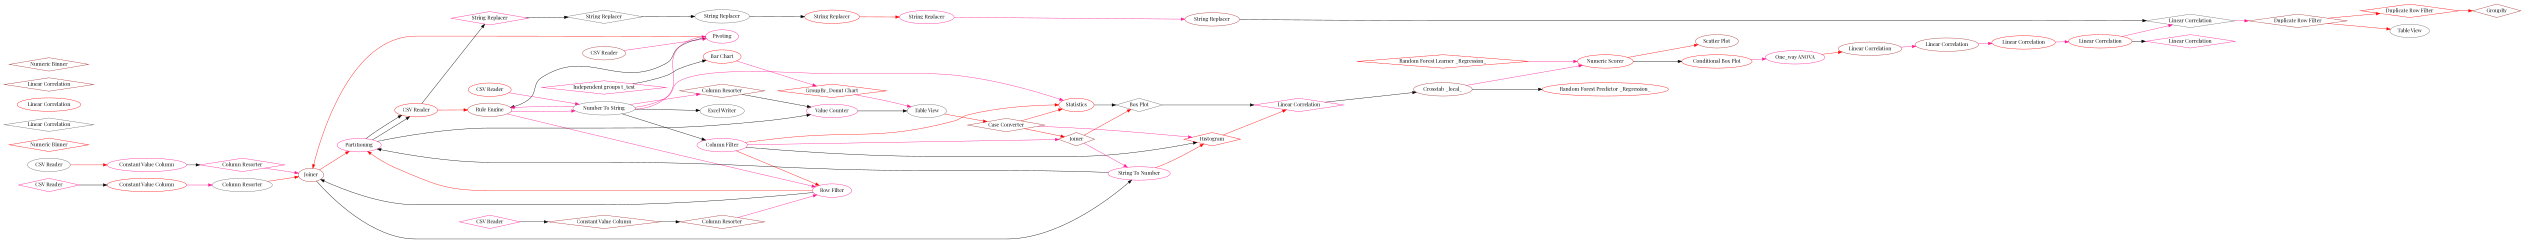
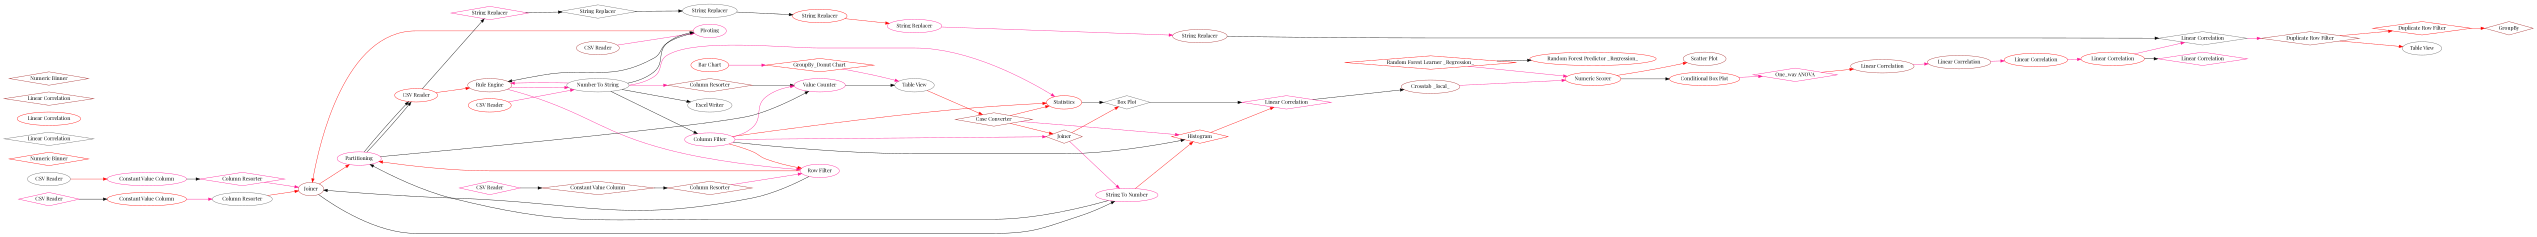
node "One_way ANOVA": shape ellipse -> diamond
edge "Number To String" -> "Pivoting": color deeppink -> black
node "Independent groups t_test": removed
edge "Crosstab _local_" -> "Random Forest Predictor _Regression_": now "Random Forest Learner _Regression_" -> "Random Forest Predictor _Regression_"
edge "Column Filter" -> "Value Counter": added
